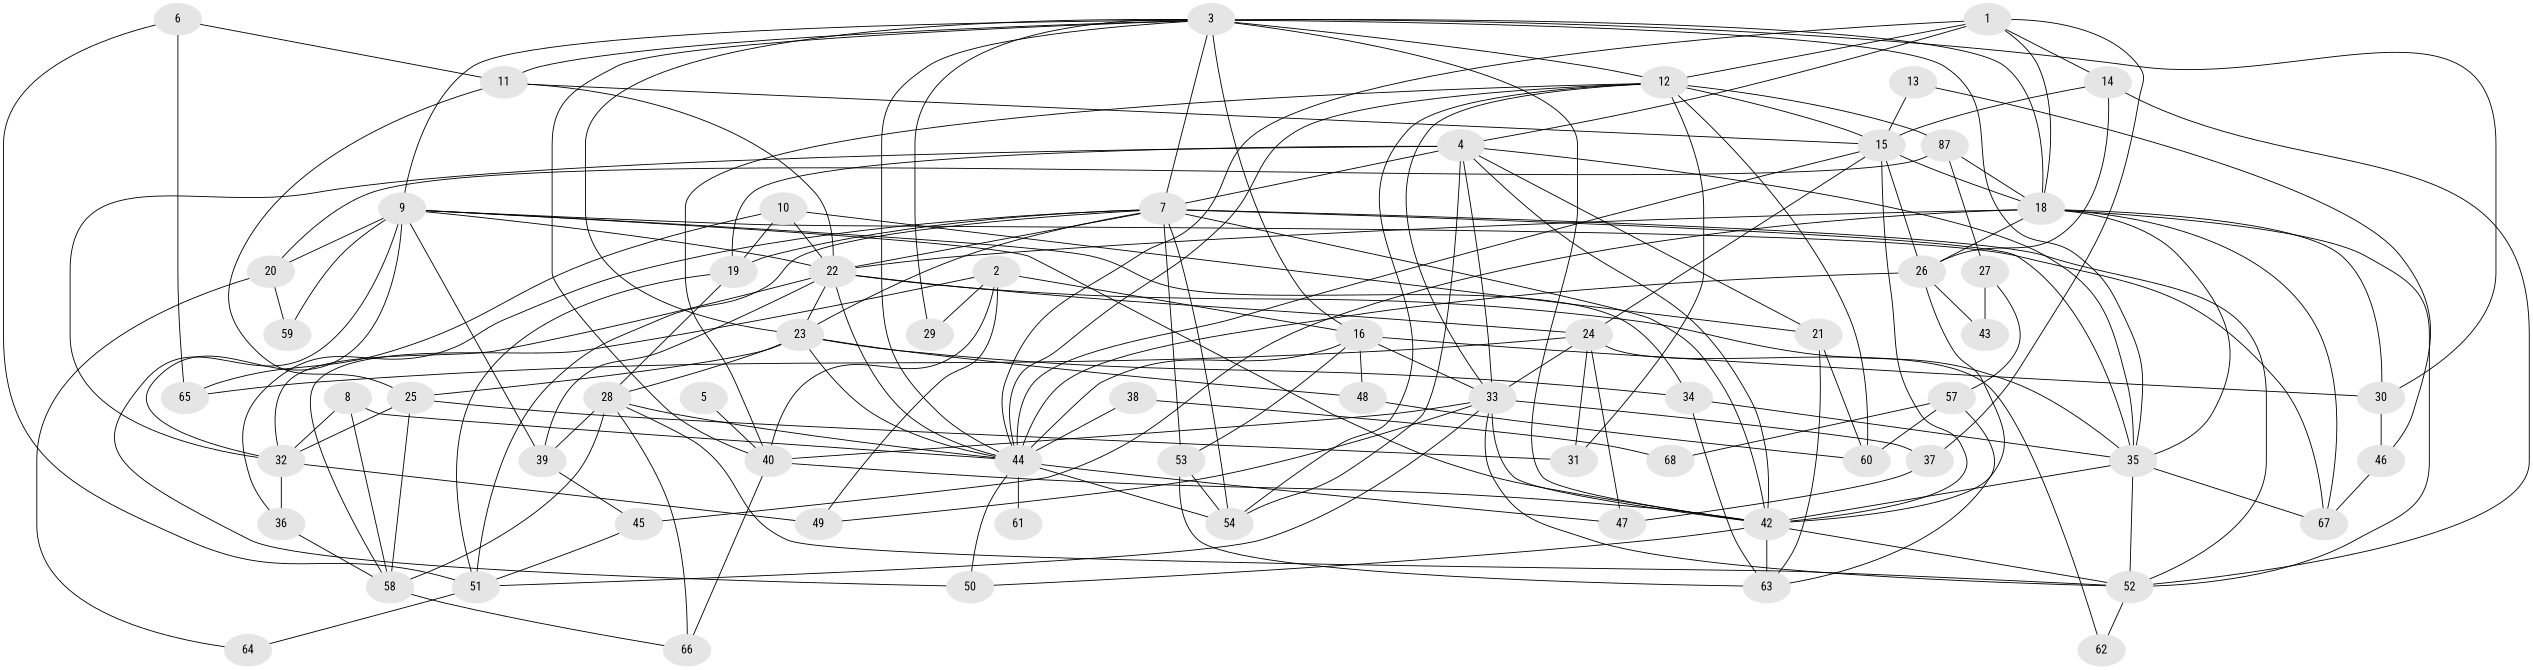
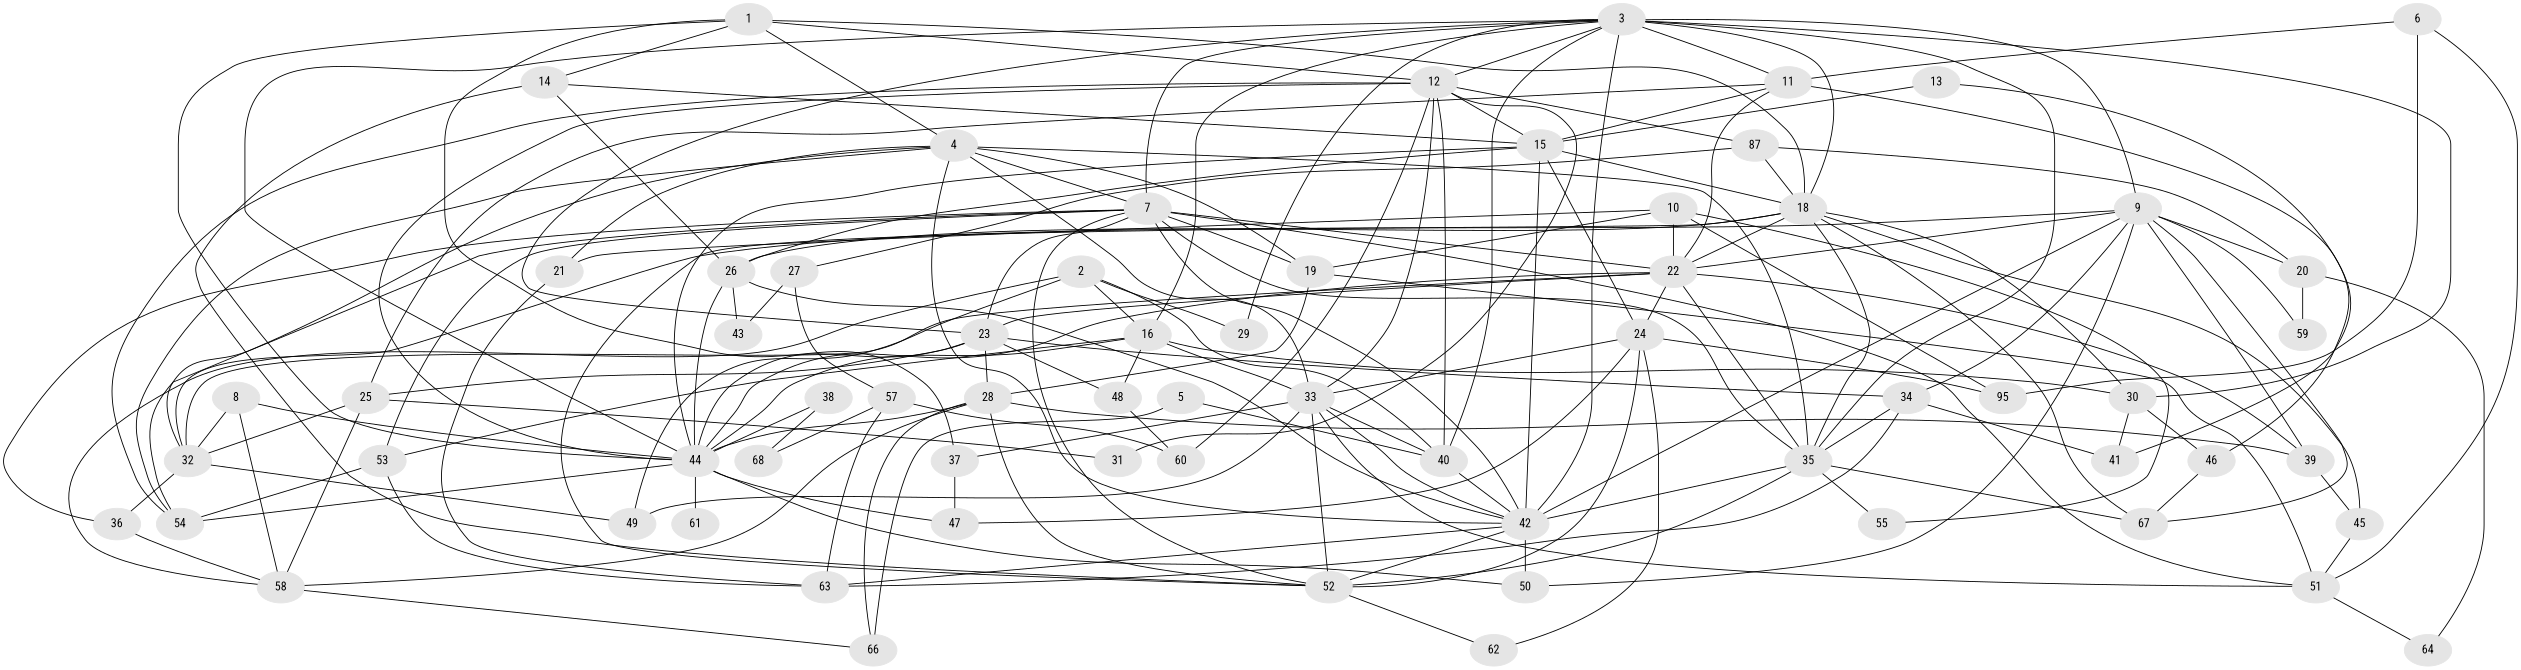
node "65": label "65" -> "95"
edge "24" -- "31": now "24" -- "52"
edge "21" -- "60": removed
node "41": added
node "55": added
edge "40" -- "66": now "5" -- "66"
